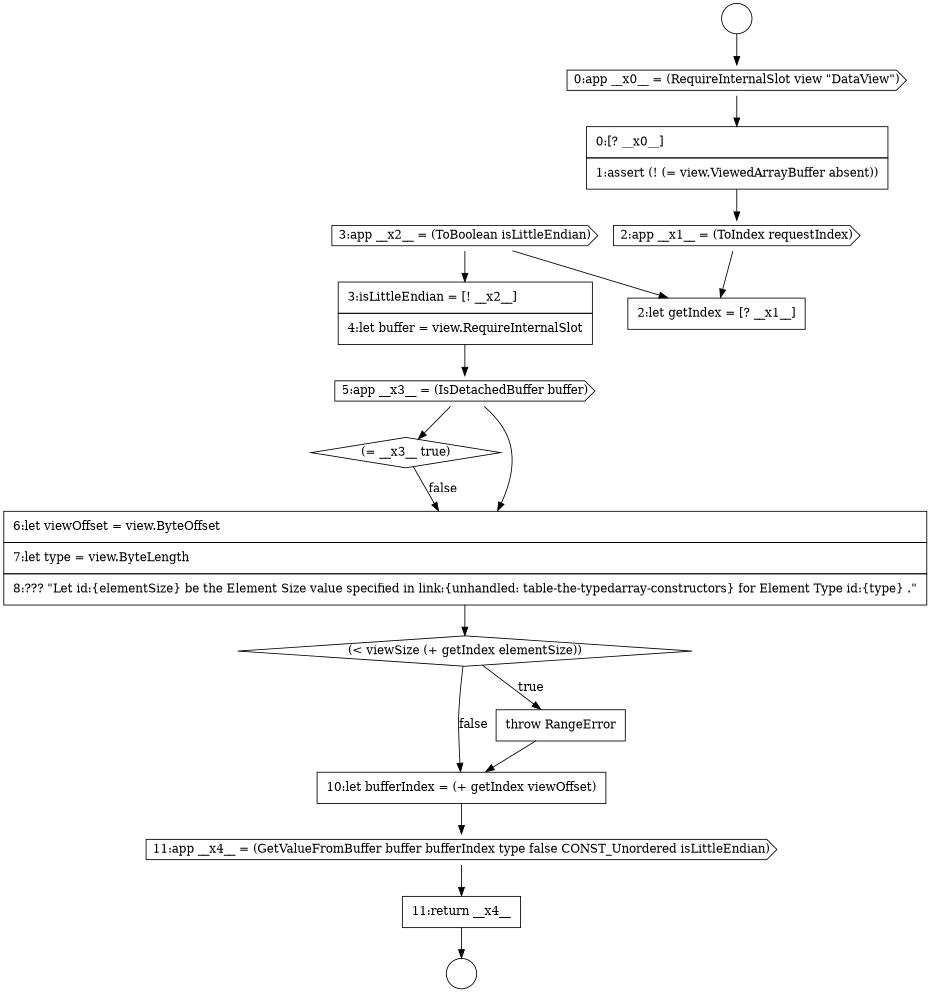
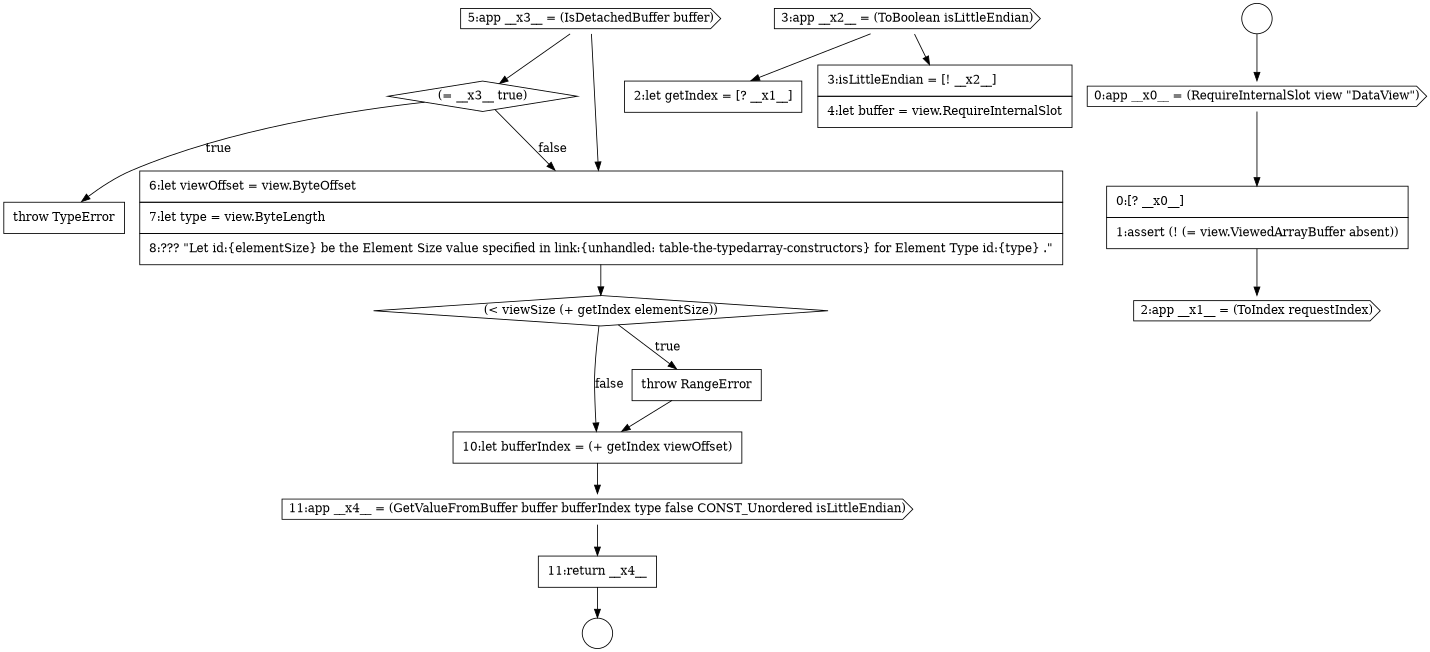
node "throw TypeError": added
edge "2:app __x1__ = (ToIndex requestIndex)" -> "2:let getIndex = [? __x1__]": removed
edge "3:isLittleEndian = [! __x2__]" -> "5:app __x3__ = (IsDetachedBuffer buffer)": removed
